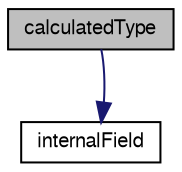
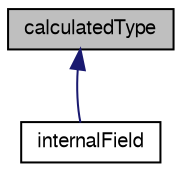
edge "calculatedType" -> "internalField": reversed
